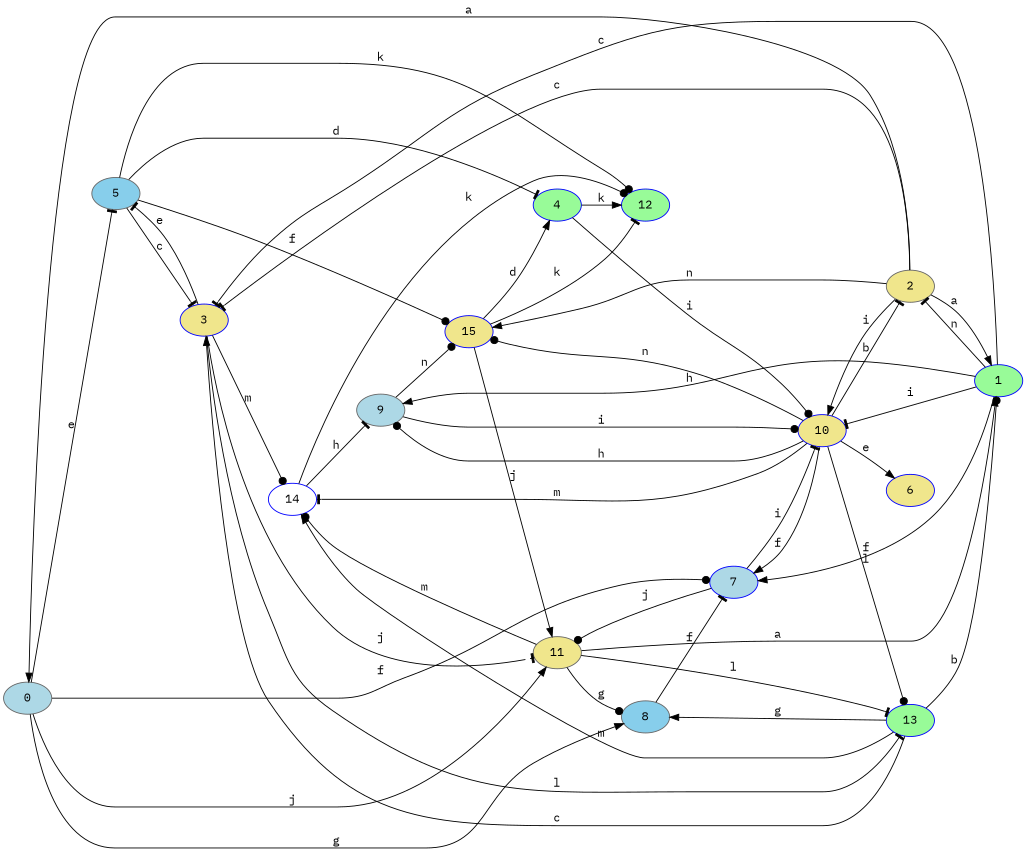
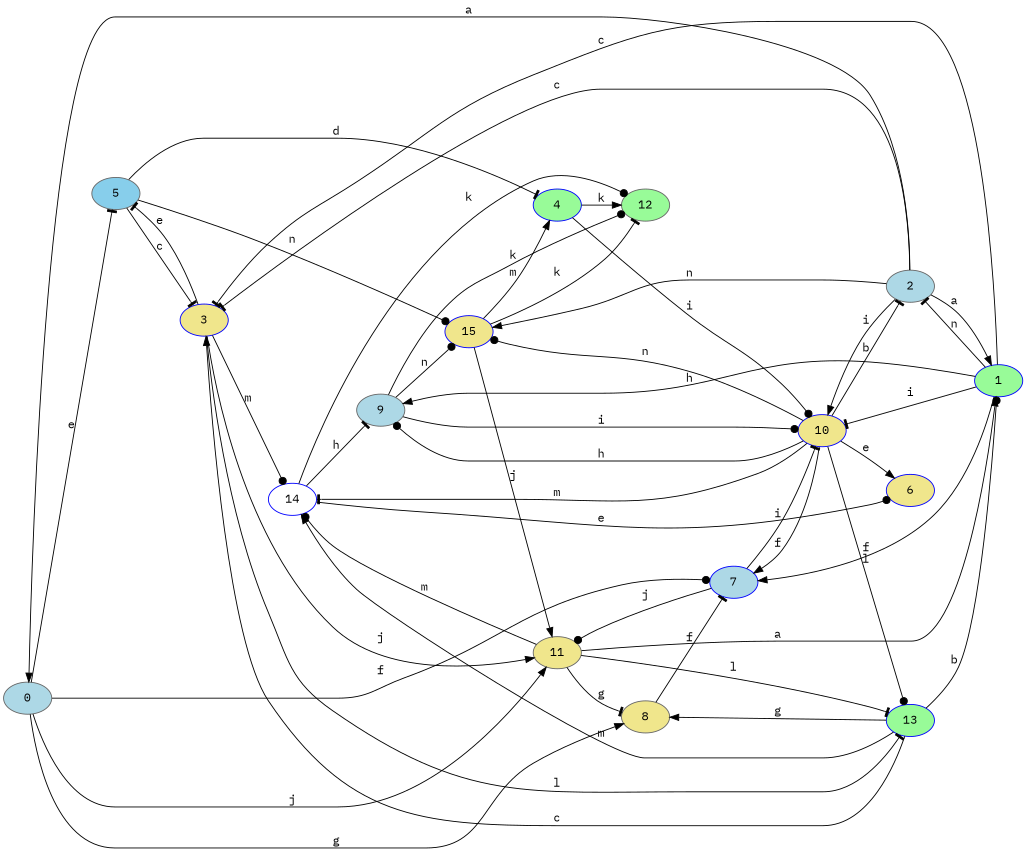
edge "5" -> "12": now "9" -> "12"
node "12": color blue -> gray40
edge "5" -> "15": label "f" -> "n"
edge "15" -> "4": label "d" -> "m"
node "2": fillcolor khaki -> lightblue
edge "14" -> "6": added, label "e"
edge "3" -> "11": arrowhead tee -> normal
edge "11" -> "8": arrowhead dot -> tee
node "8": fillcolor skyblue -> khaki
